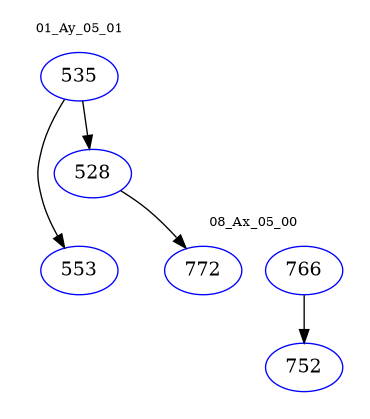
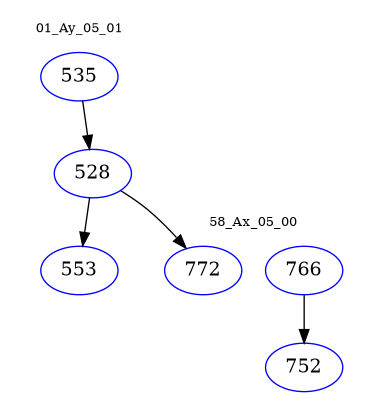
edge "535" -> "553": now "528" -> "553"
cluster "08_Ax_05_00": label "08_Ax_05_00" -> "58_Ax_05_00"
